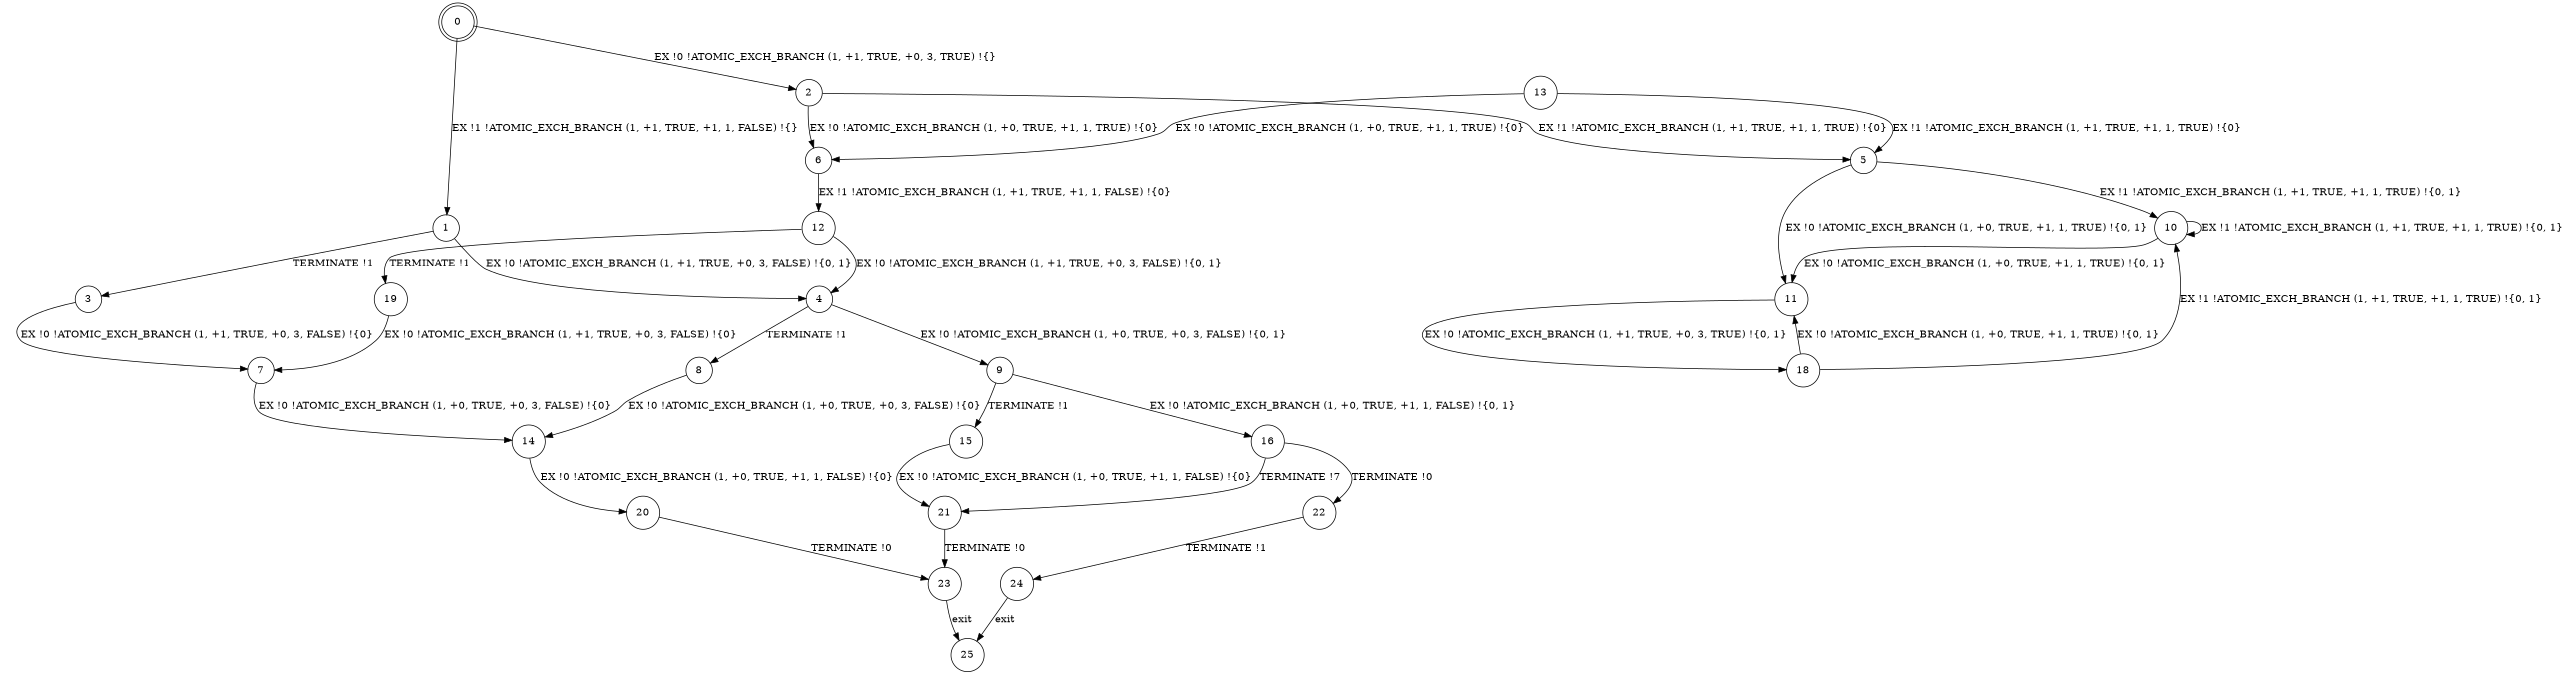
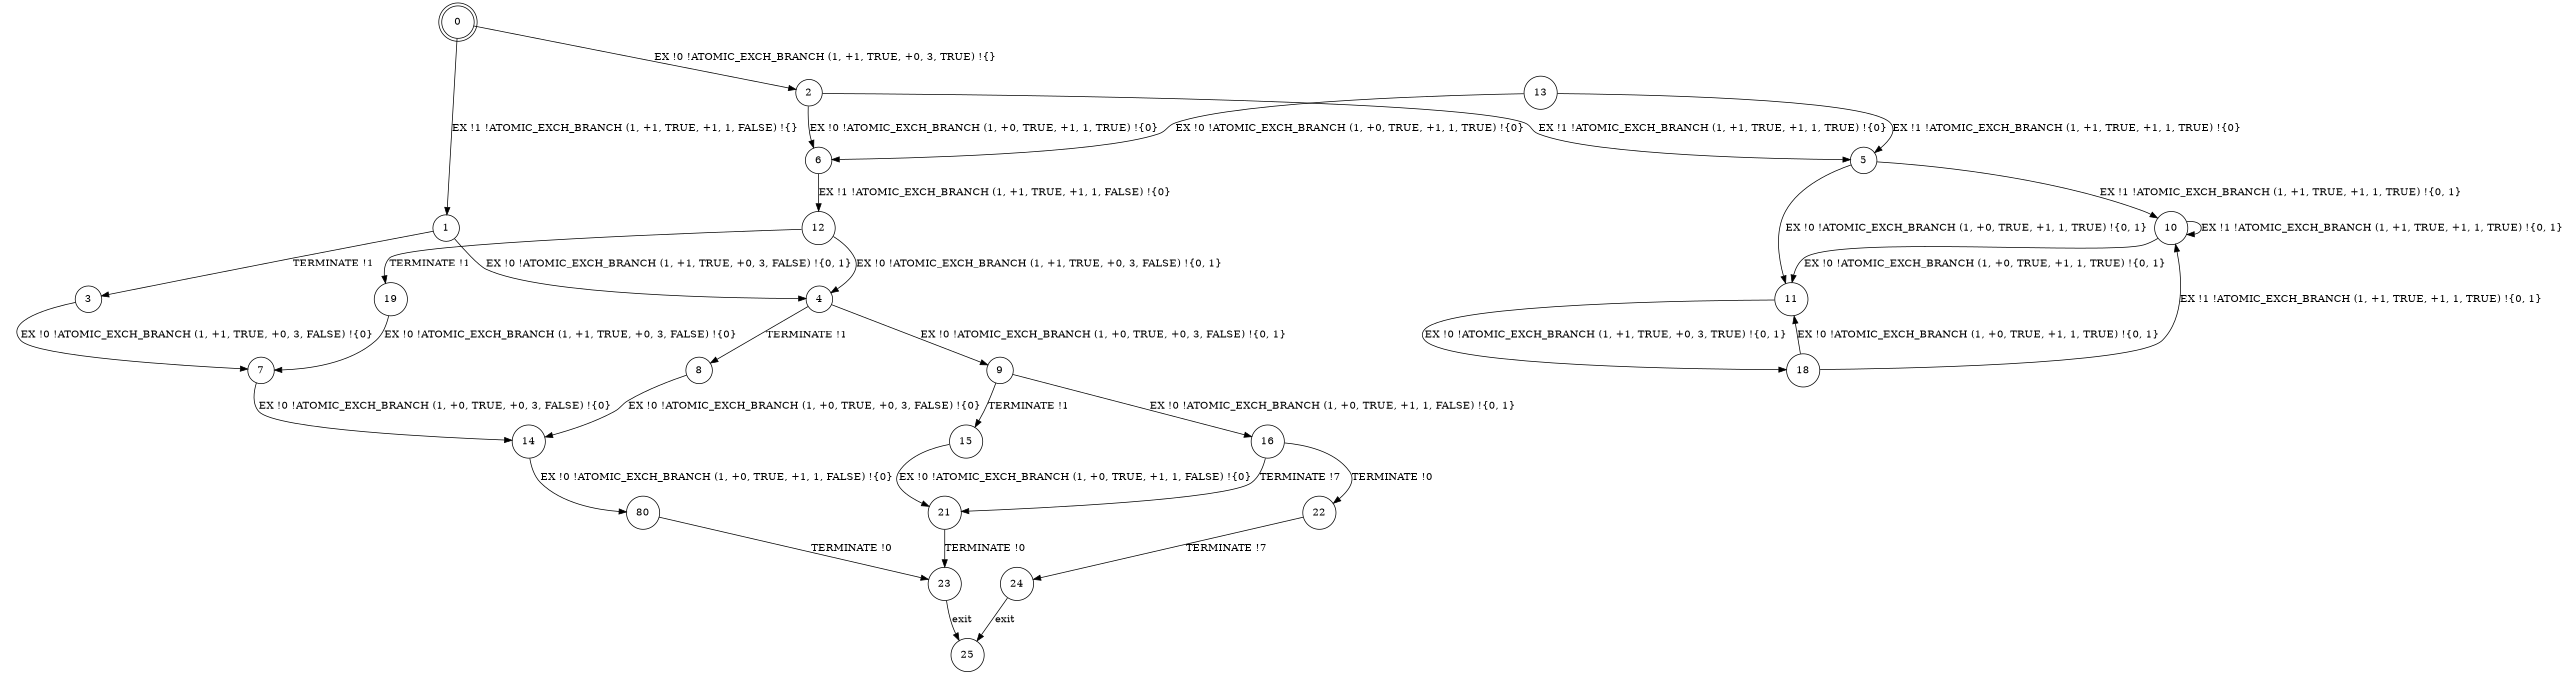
node "20": label "20" -> "80"
edge "22" -> "24": label "TERMINATE !1" -> "TERMINATE !7"
